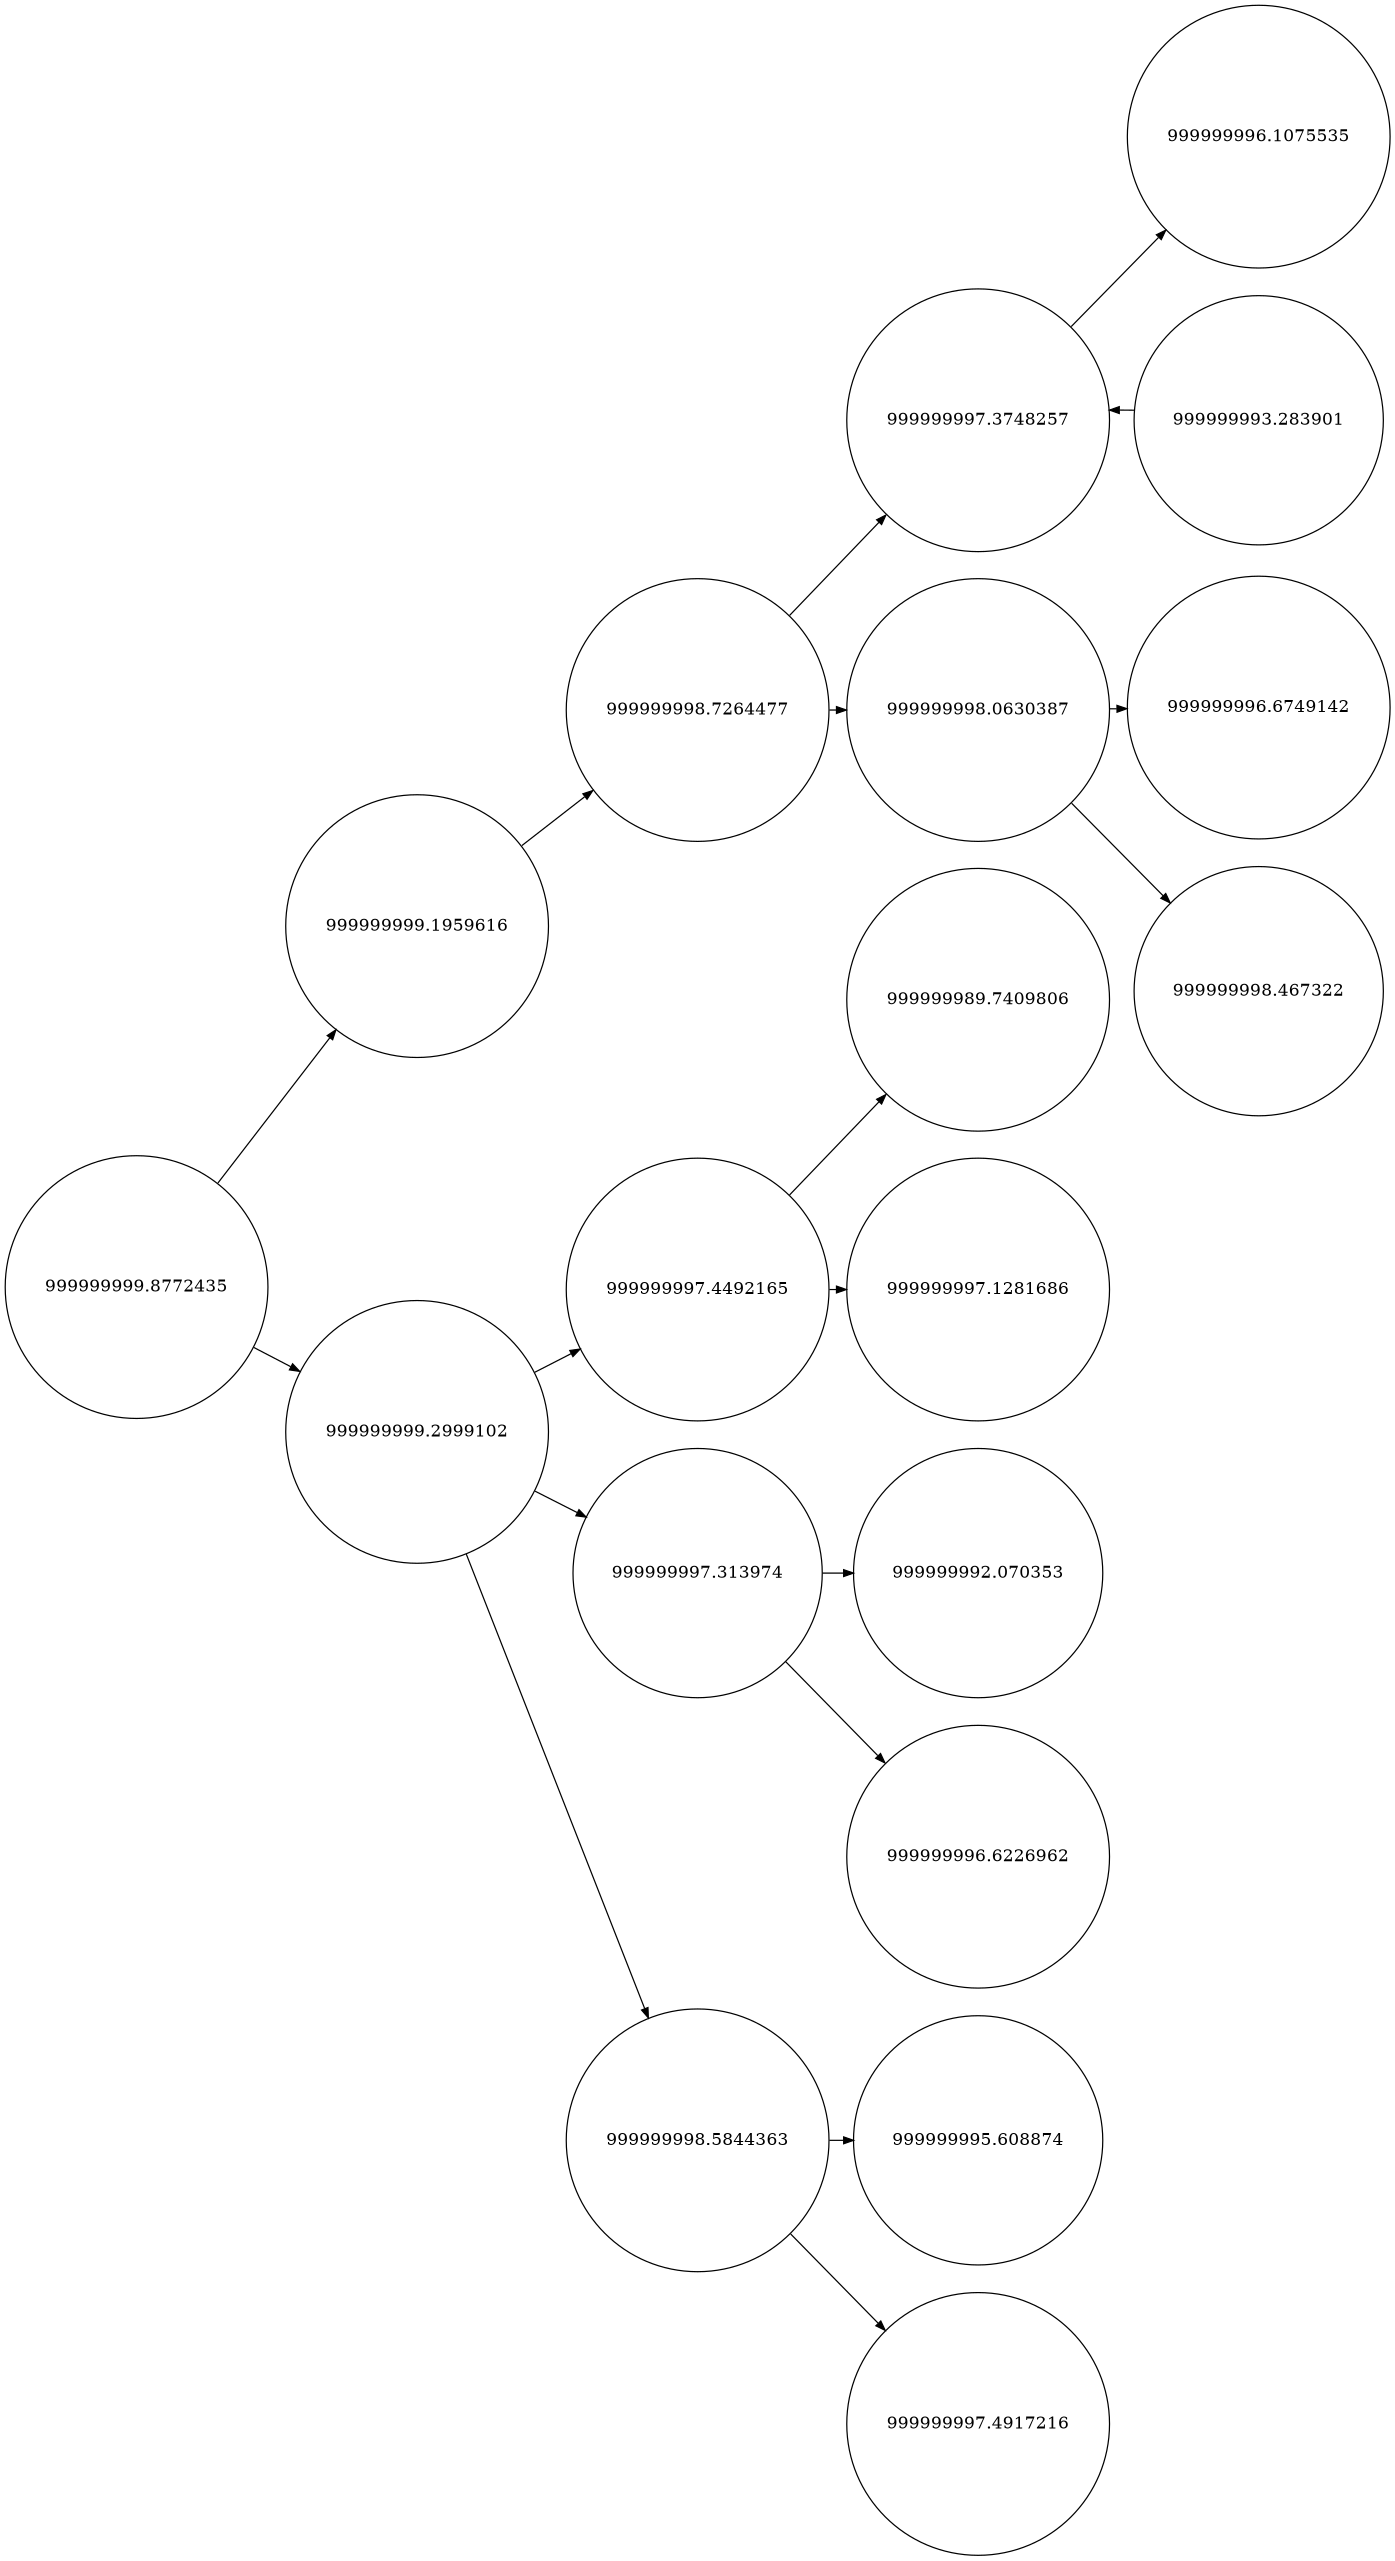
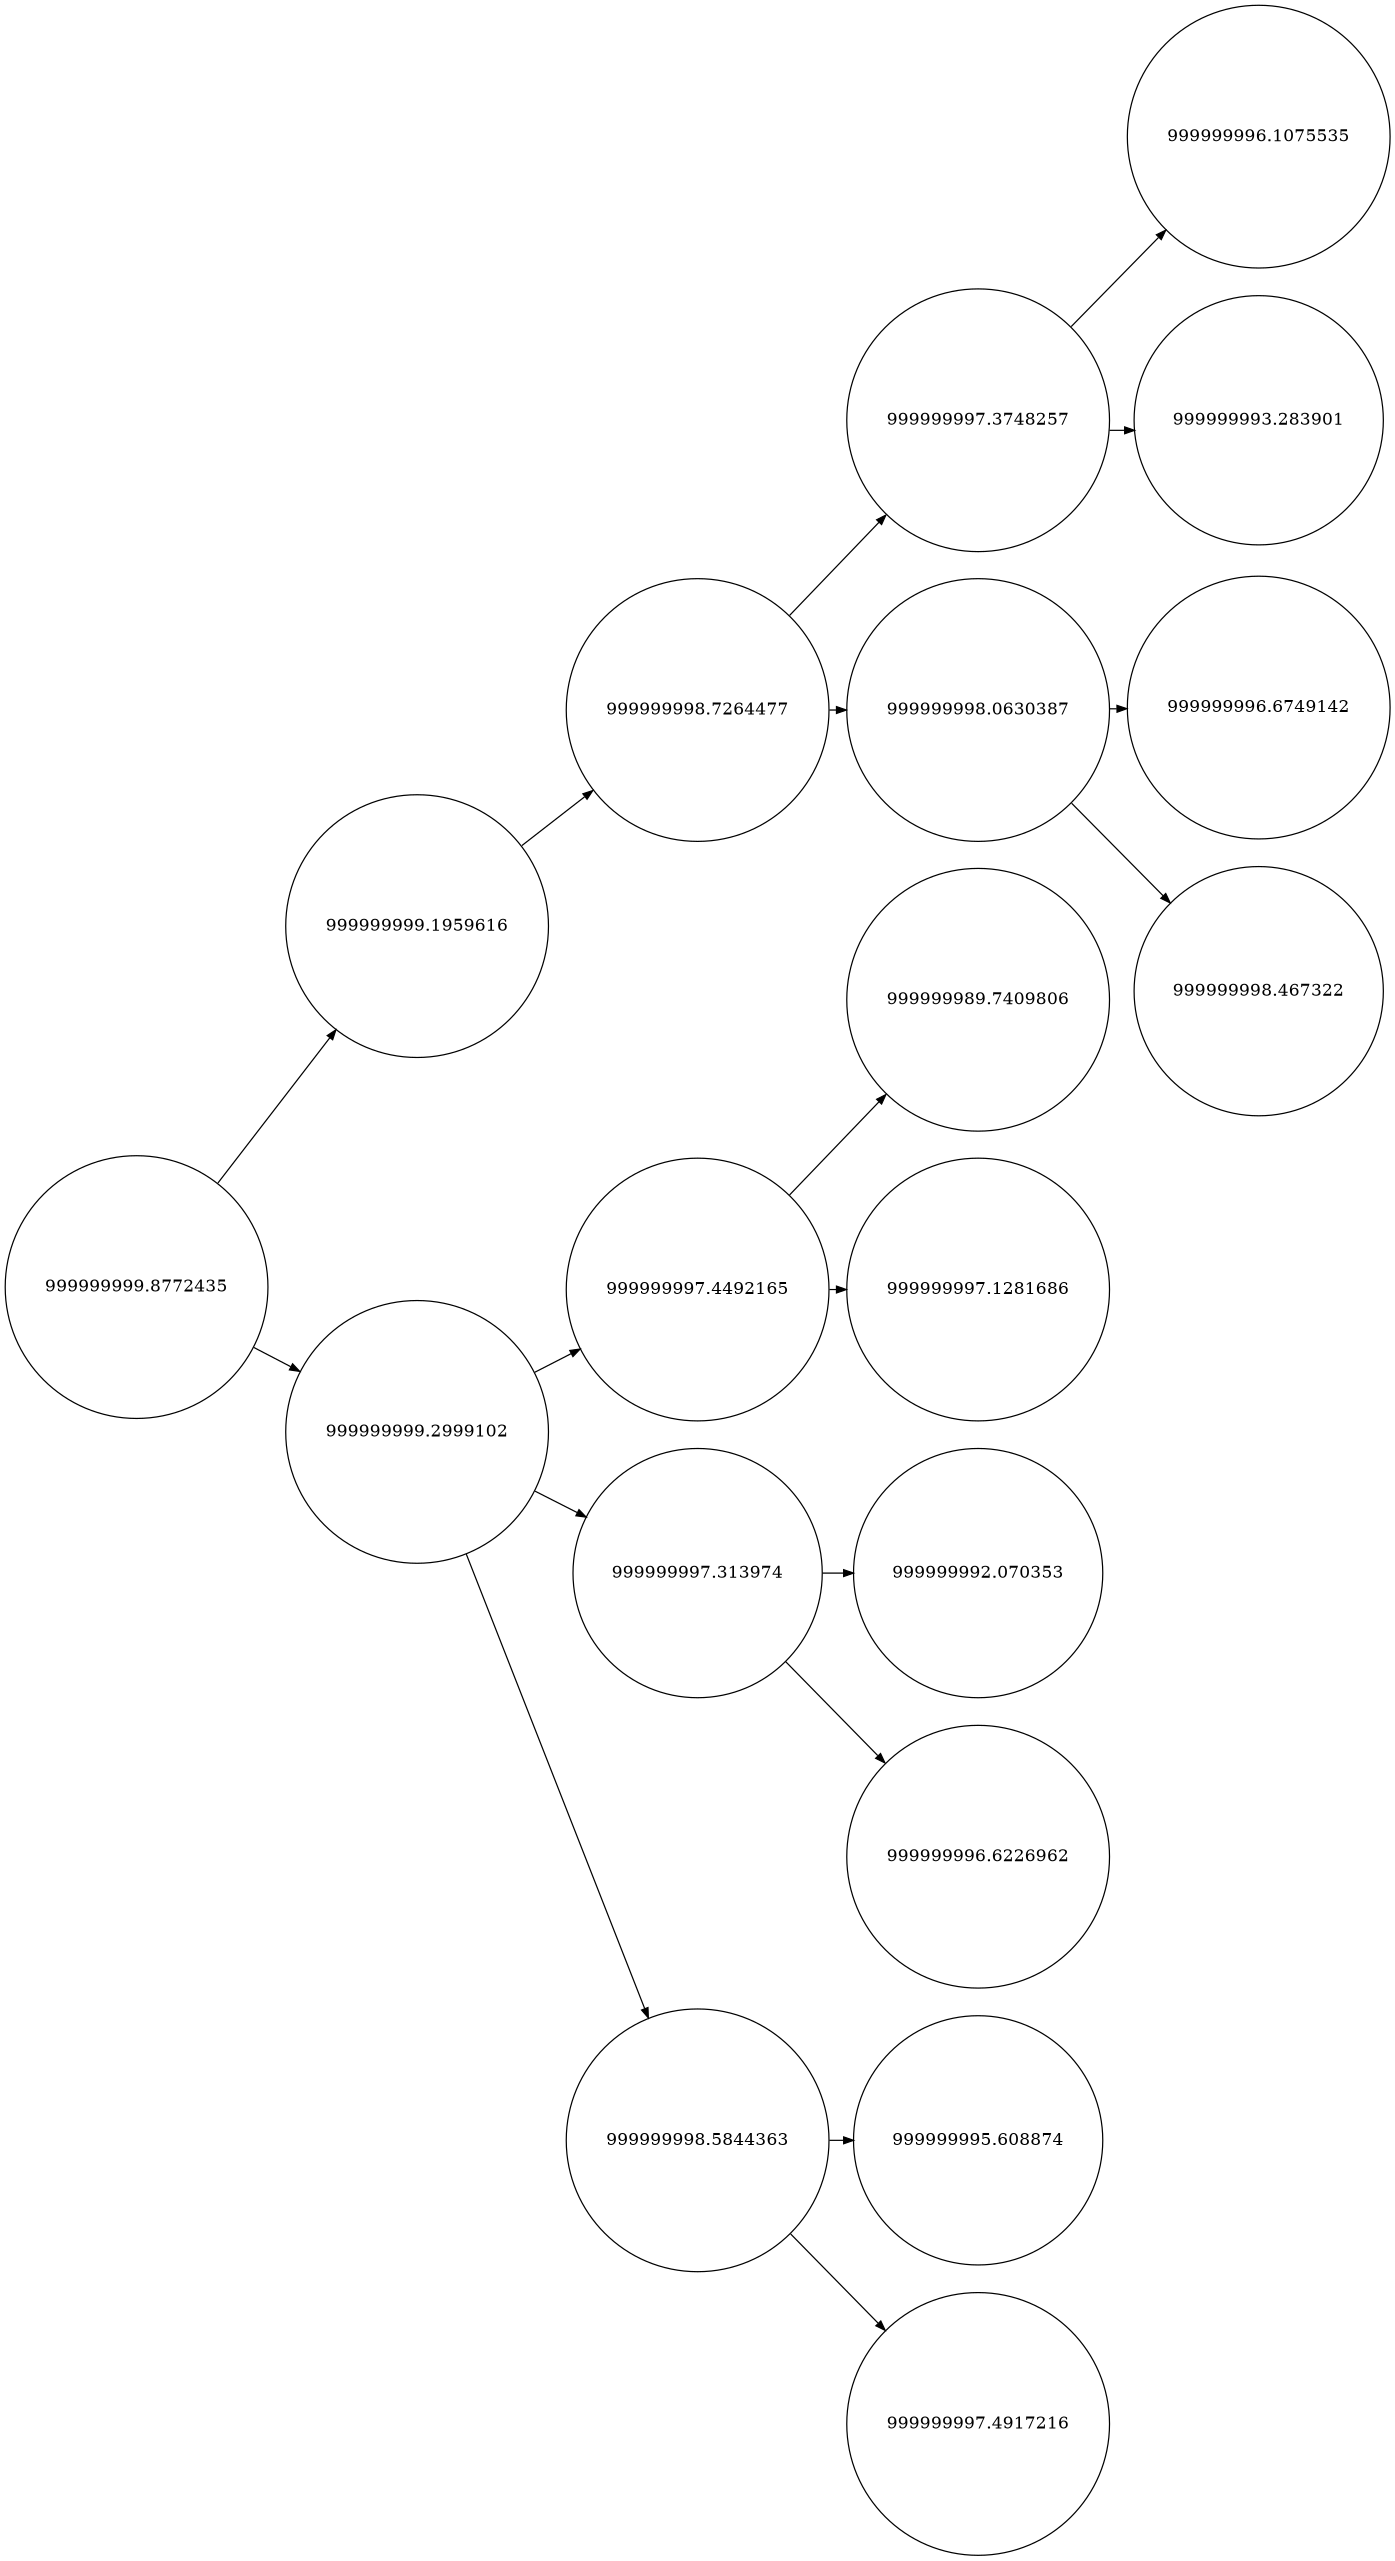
edge "999999993.283901" -> "999999997.3748257": reversed
